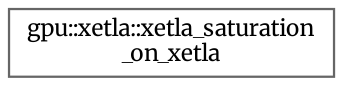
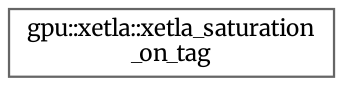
node "gpu::xetla::xetla_saturation _on_xetla": label "gpu::xetla::xetla_saturation _on_xetla" -> "gpu::xetla::xetla_saturation _on_tag"
